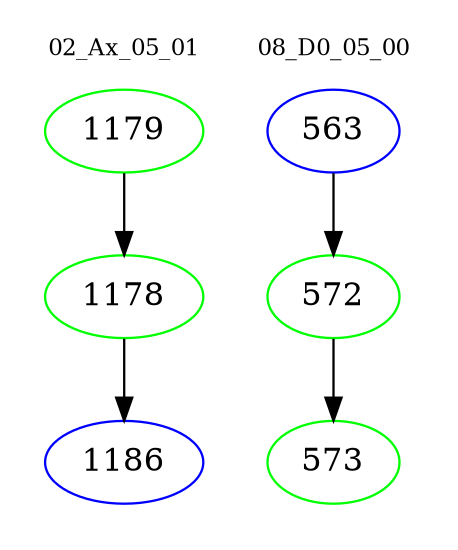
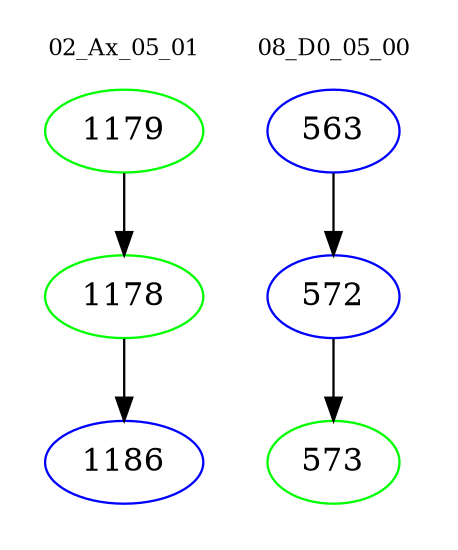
node "572": color green -> blue
